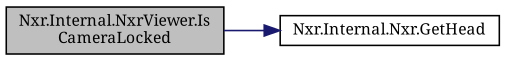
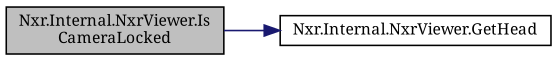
node "Nxr.Internal.Nxr.GetHead": label "Nxr.Internal.Nxr.GetHead" -> "Nxr.Internal.NxrViewer.GetHead"
